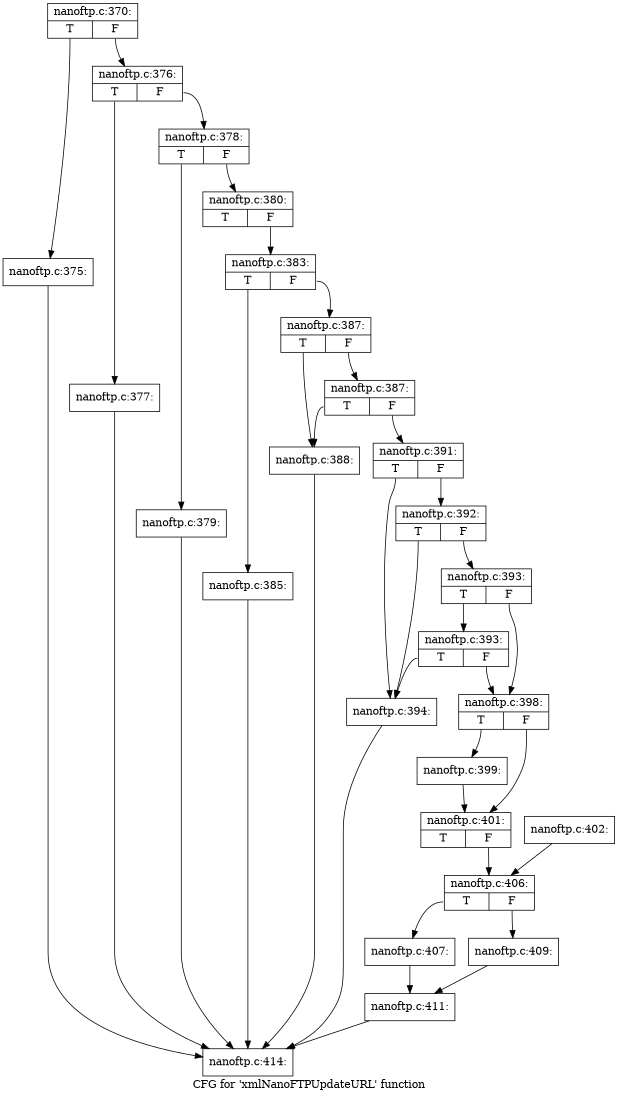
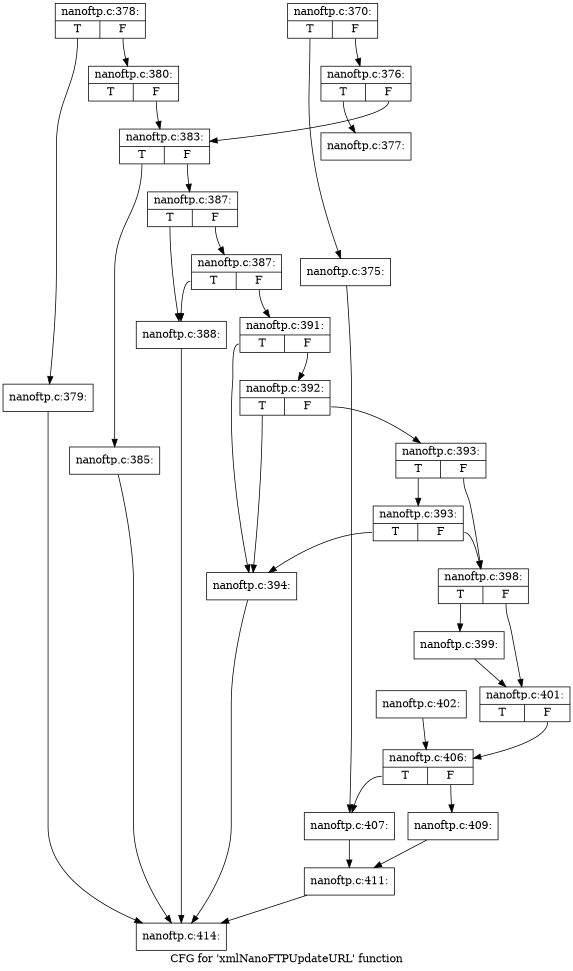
edge "nanoftp.c:376:" -> "nanoftp.c:378:": now "nanoftp.c:376:" -> "nanoftp.c:383:"
edge "nanoftp.c:375:" -> "nanoftp.c:414:": now "nanoftp.c:375:" -> "nanoftp.c:407:"
edge "nanoftp.c:377:" -> "nanoftp.c:414:": removed
